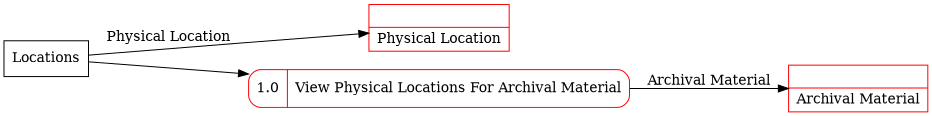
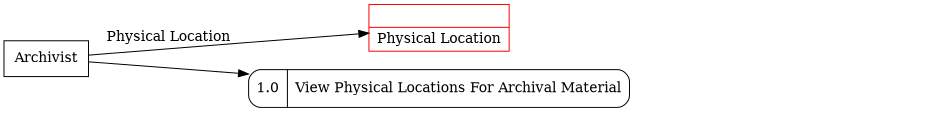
node "Locations": label "Locations" -> "Archivist"
node "1.0": color red -> black
node "Archival Material": removed
